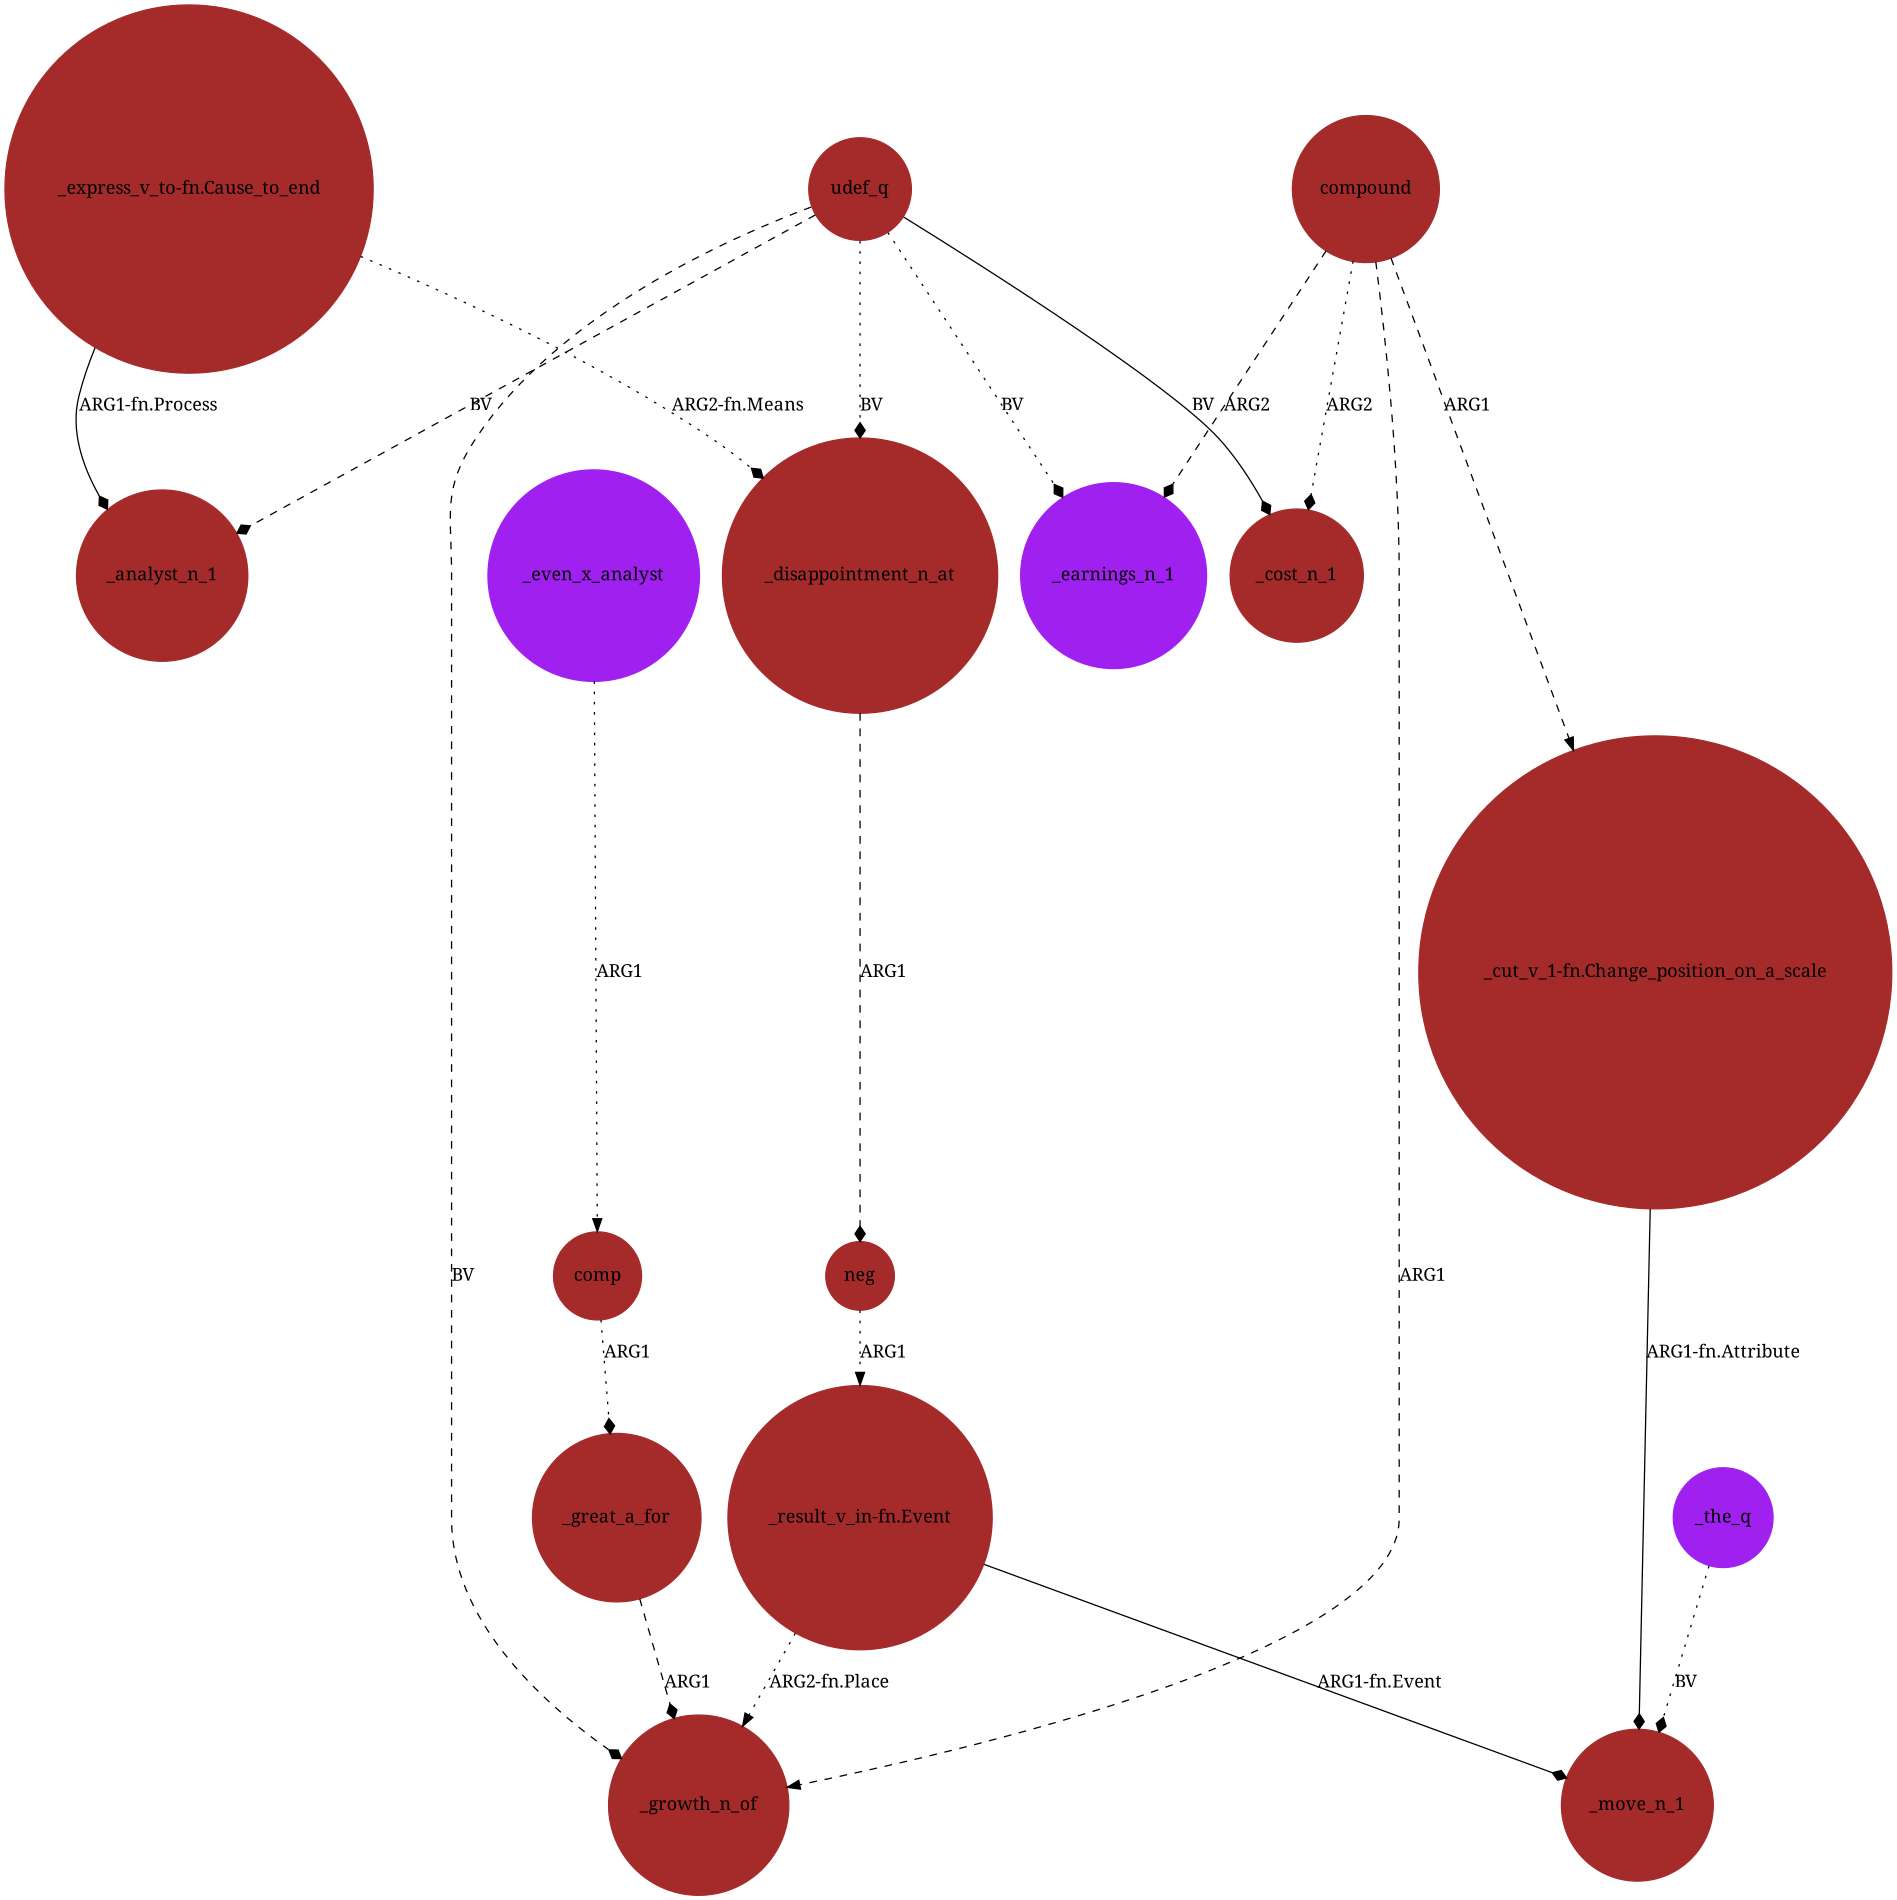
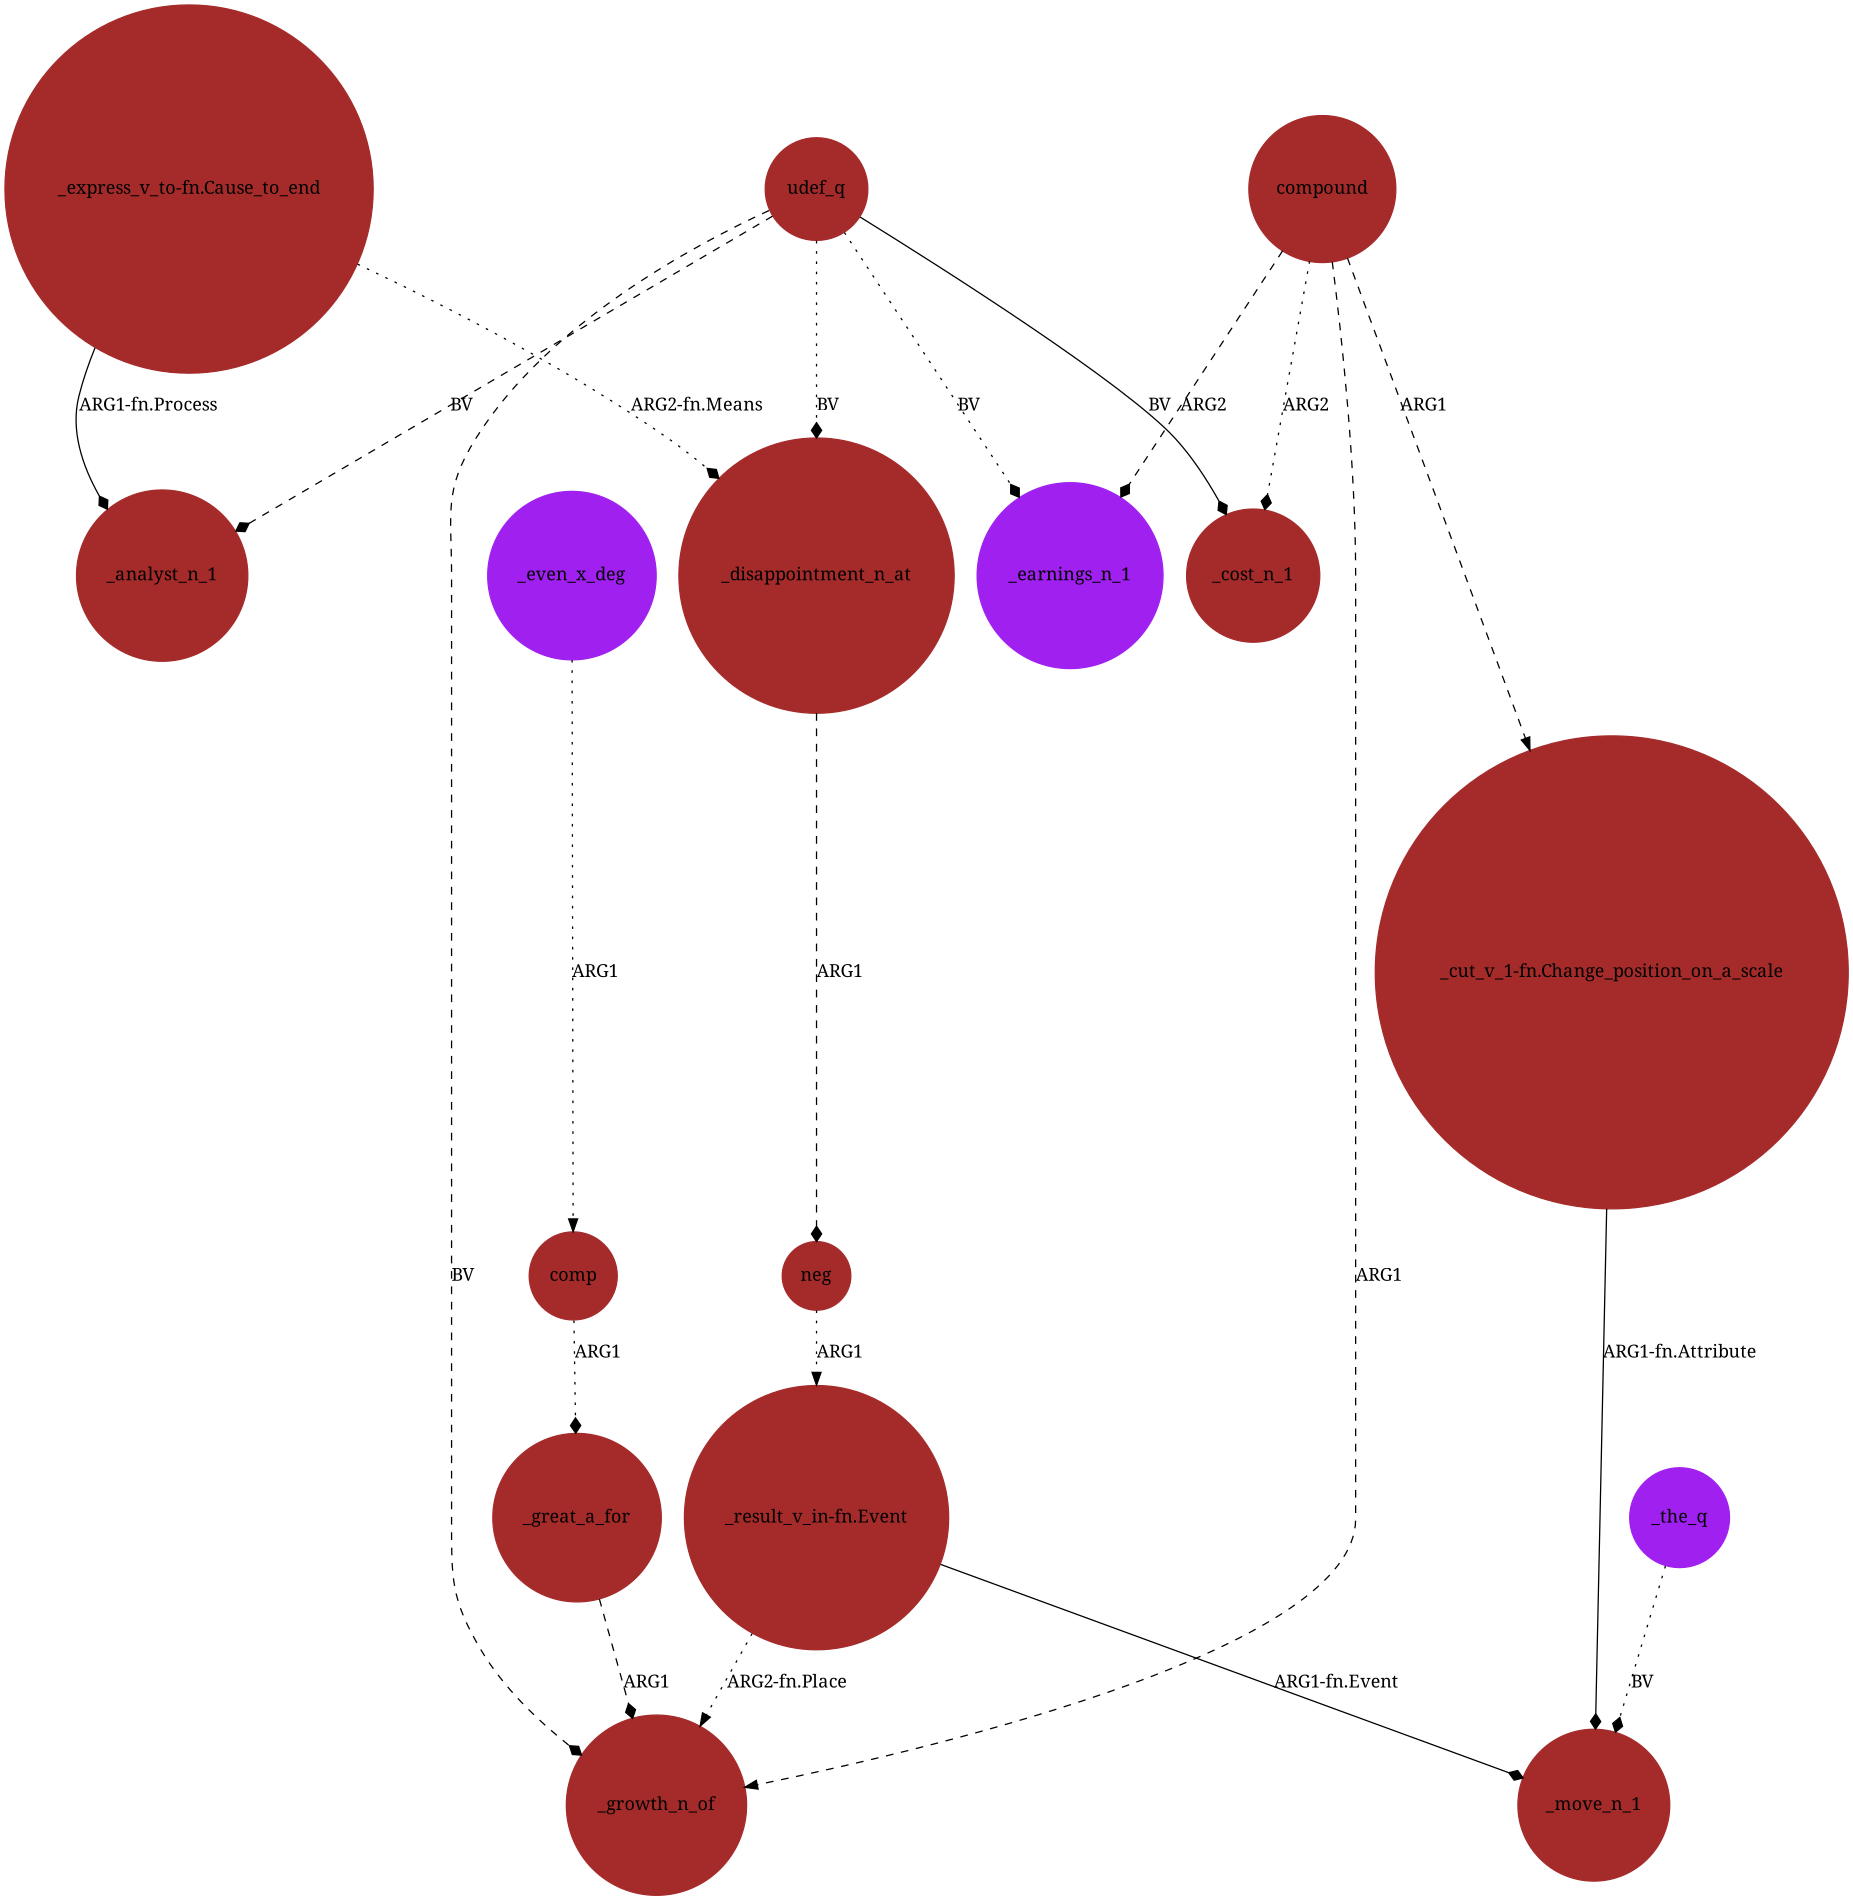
node "_even_x_analyst": label "_even_x_analyst" -> "_even_x_deg"
